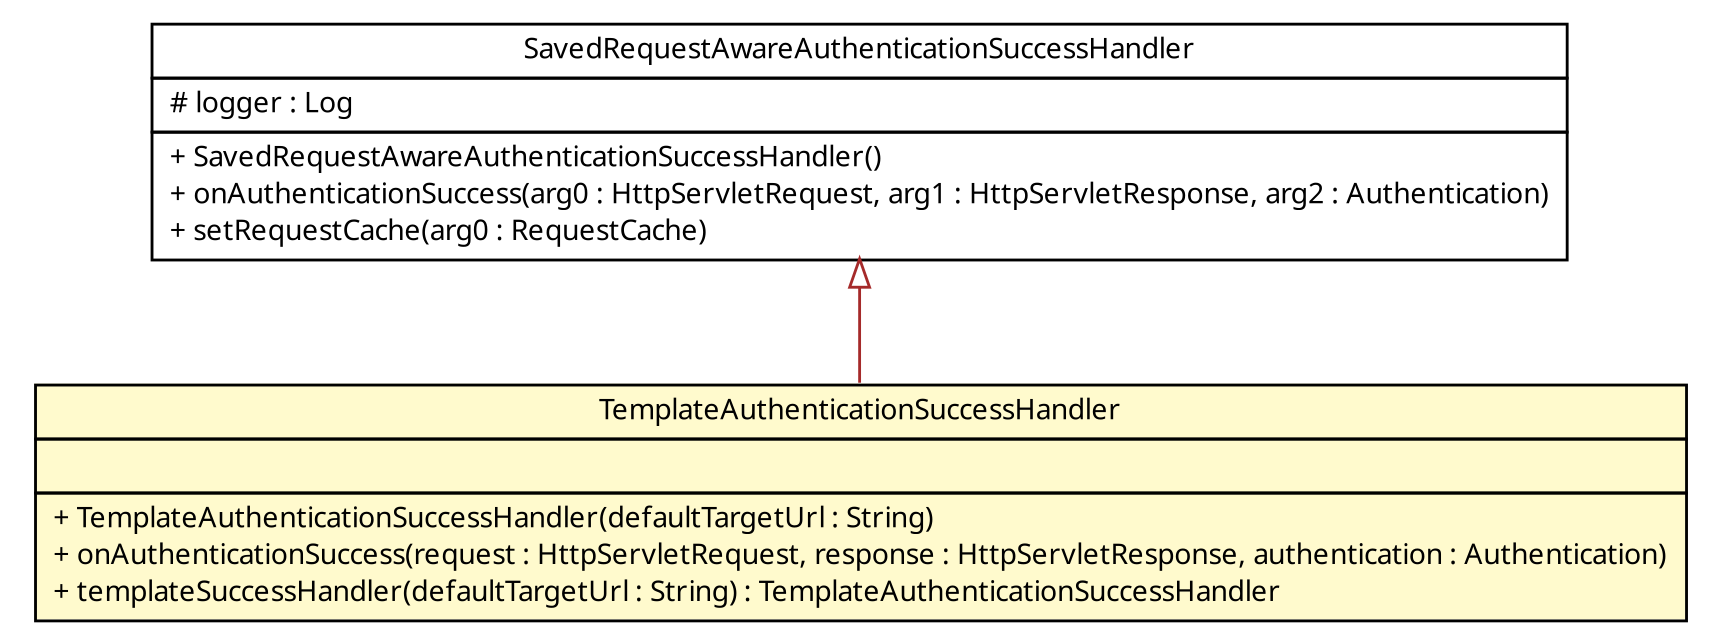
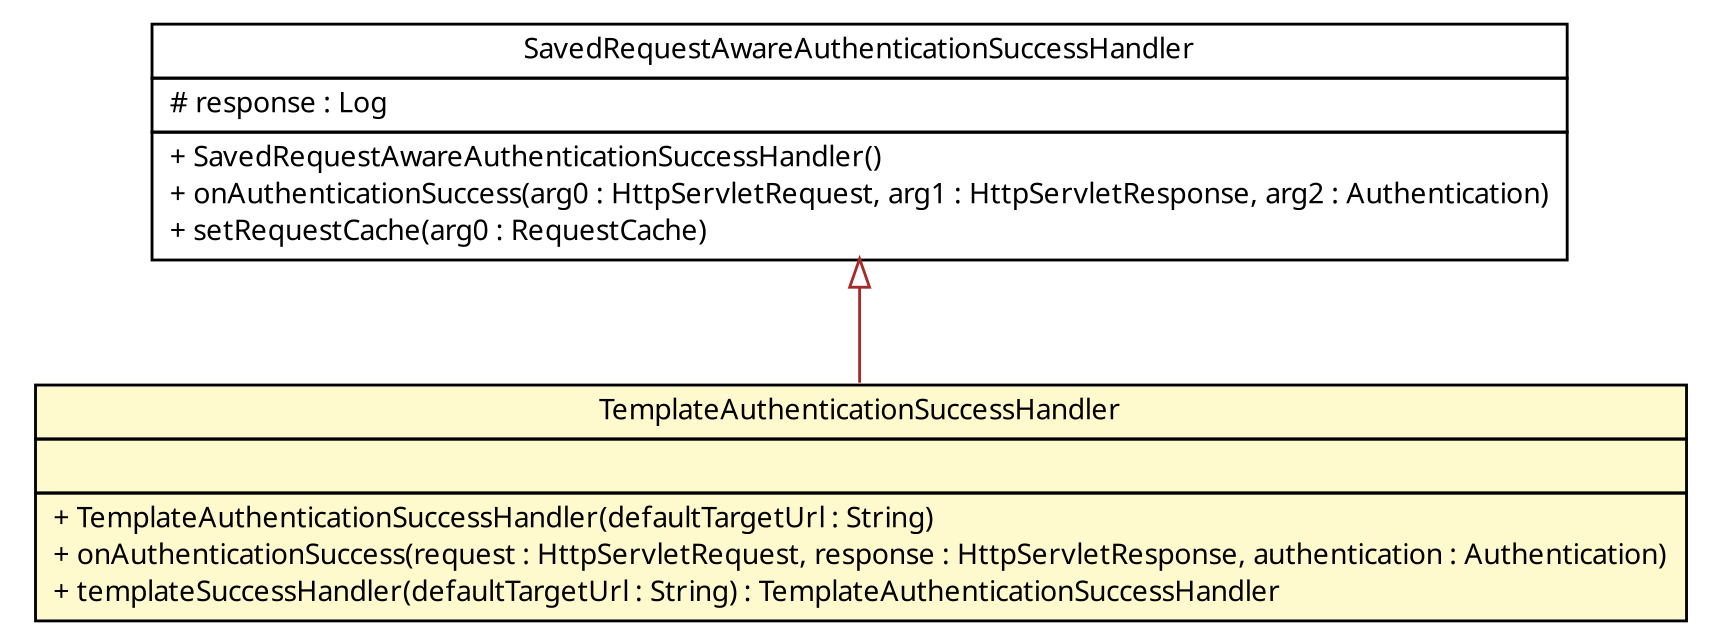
node "SavedRequestAwareAuthenticationSuccessHandler": text "# logger : Log" -> "# response : Log"
